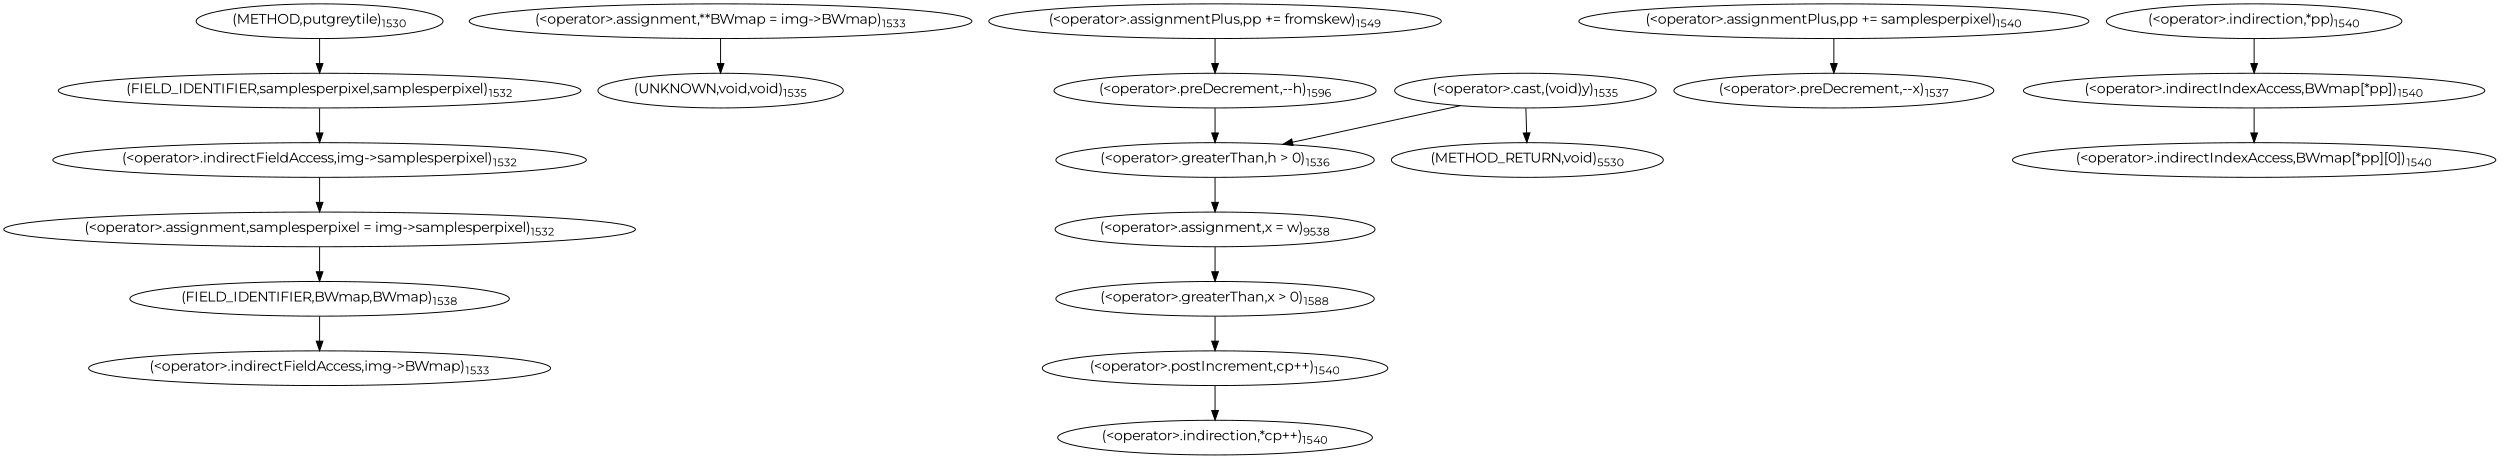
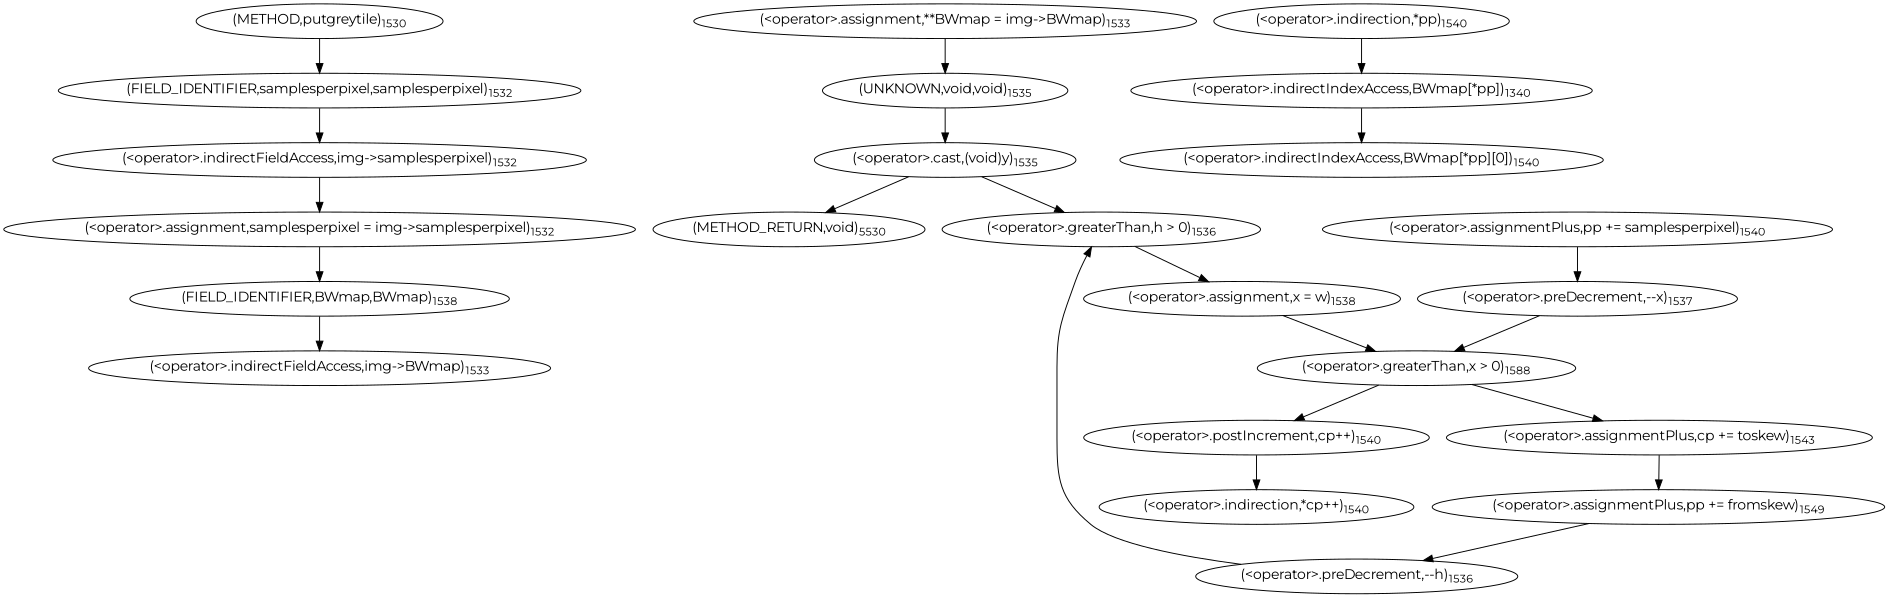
node "(<operator>.preDecrement,--h)": text "1596" -> "1536"
node "(<operator>.indirectIndexAccess,BWmap[*pp])": text "1540" -> "1340"
edge "(UNKNOWN,void,void)" -> "(<operator>.cast,(void)y)": added
node "(<operator>.assignment,x = w)": text "9538" -> "1538"
edge "(<operator>.preDecrement,--x)" -> "(<operator>.greaterThan,x > 0)": added
node "(<operator>.assignmentPlus,cp += toskew)": added
